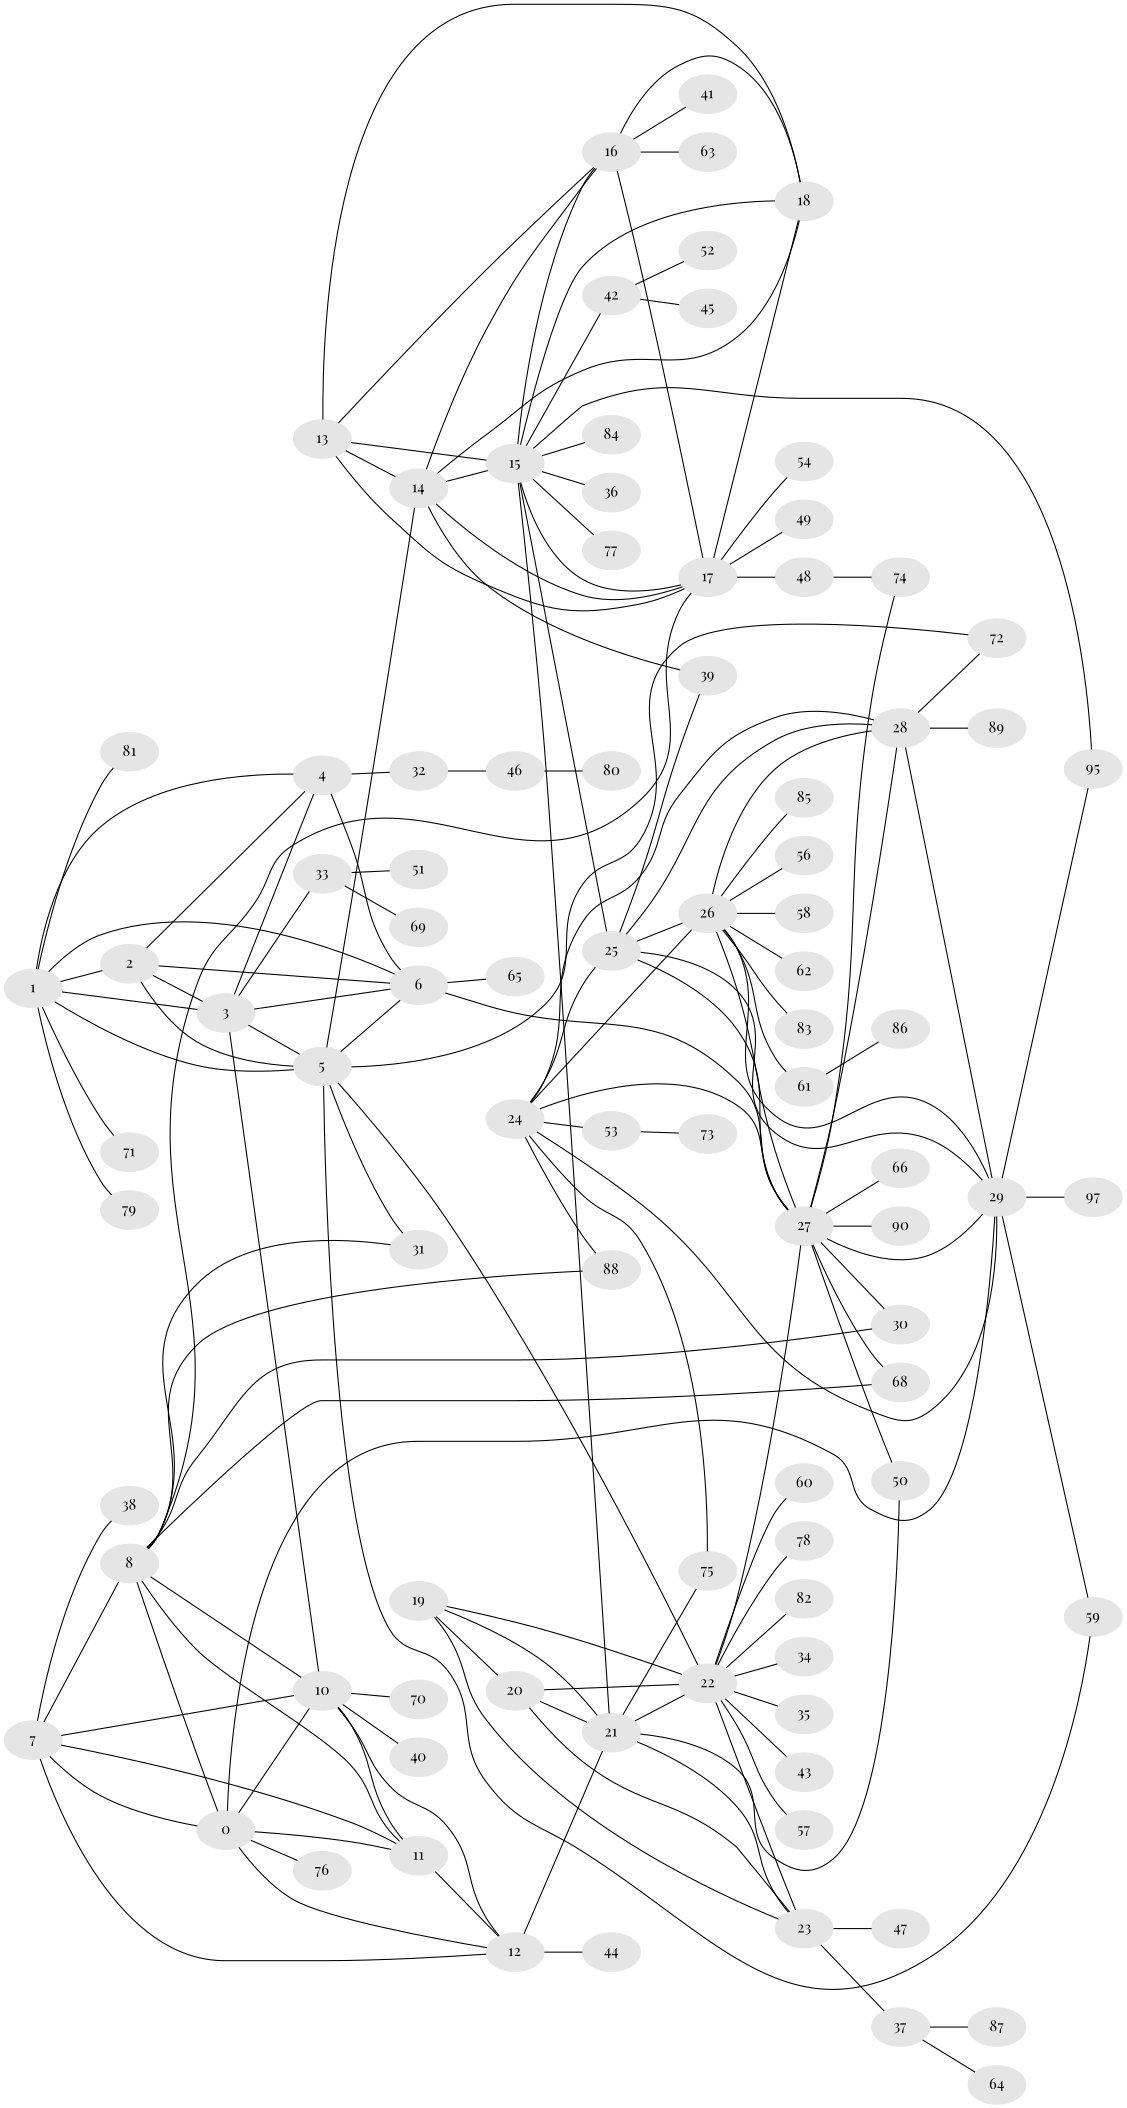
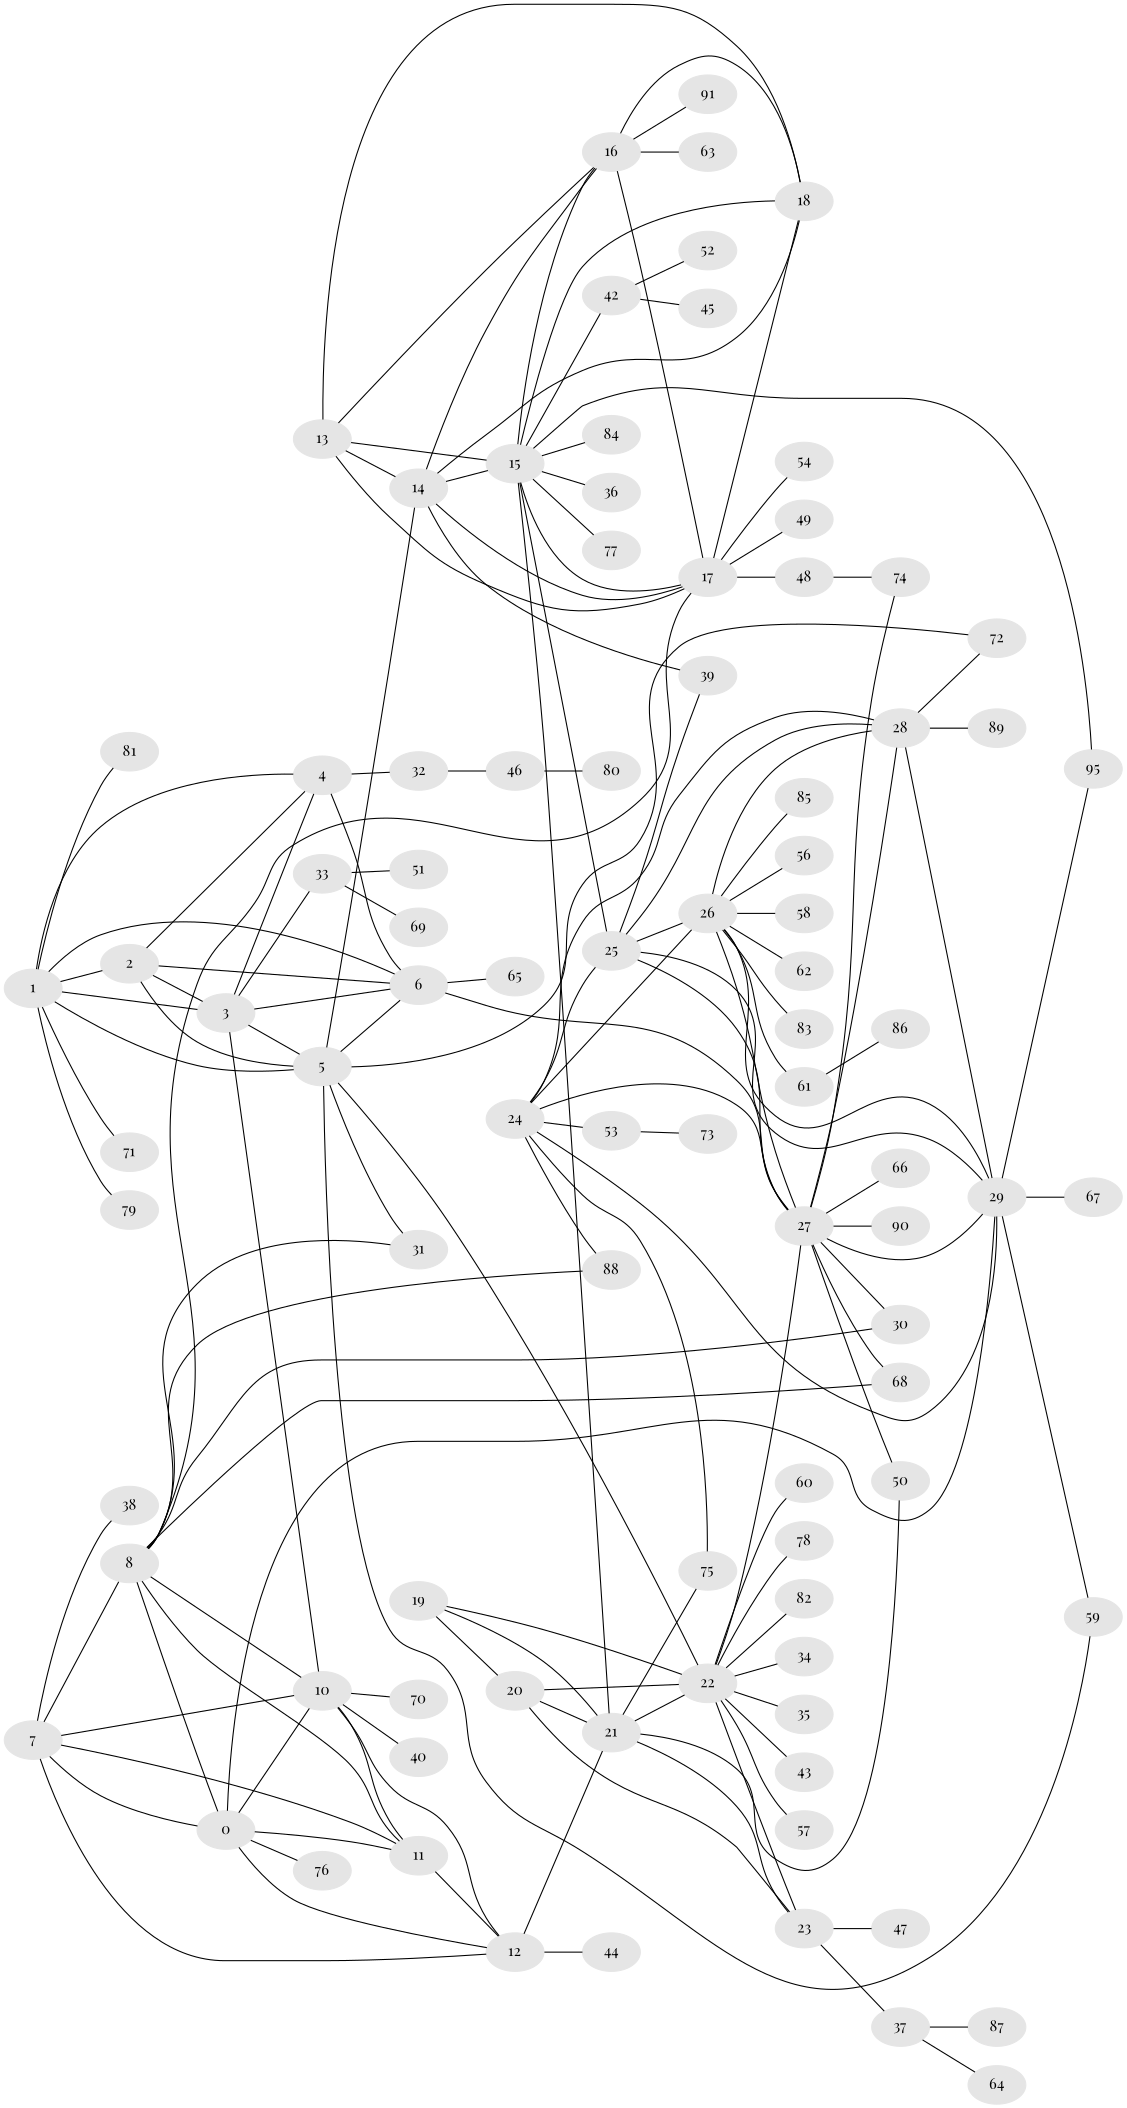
node "41": label "41" -> "91"
node "97": label "97" -> "67"
edge "19" -- "23": removed
